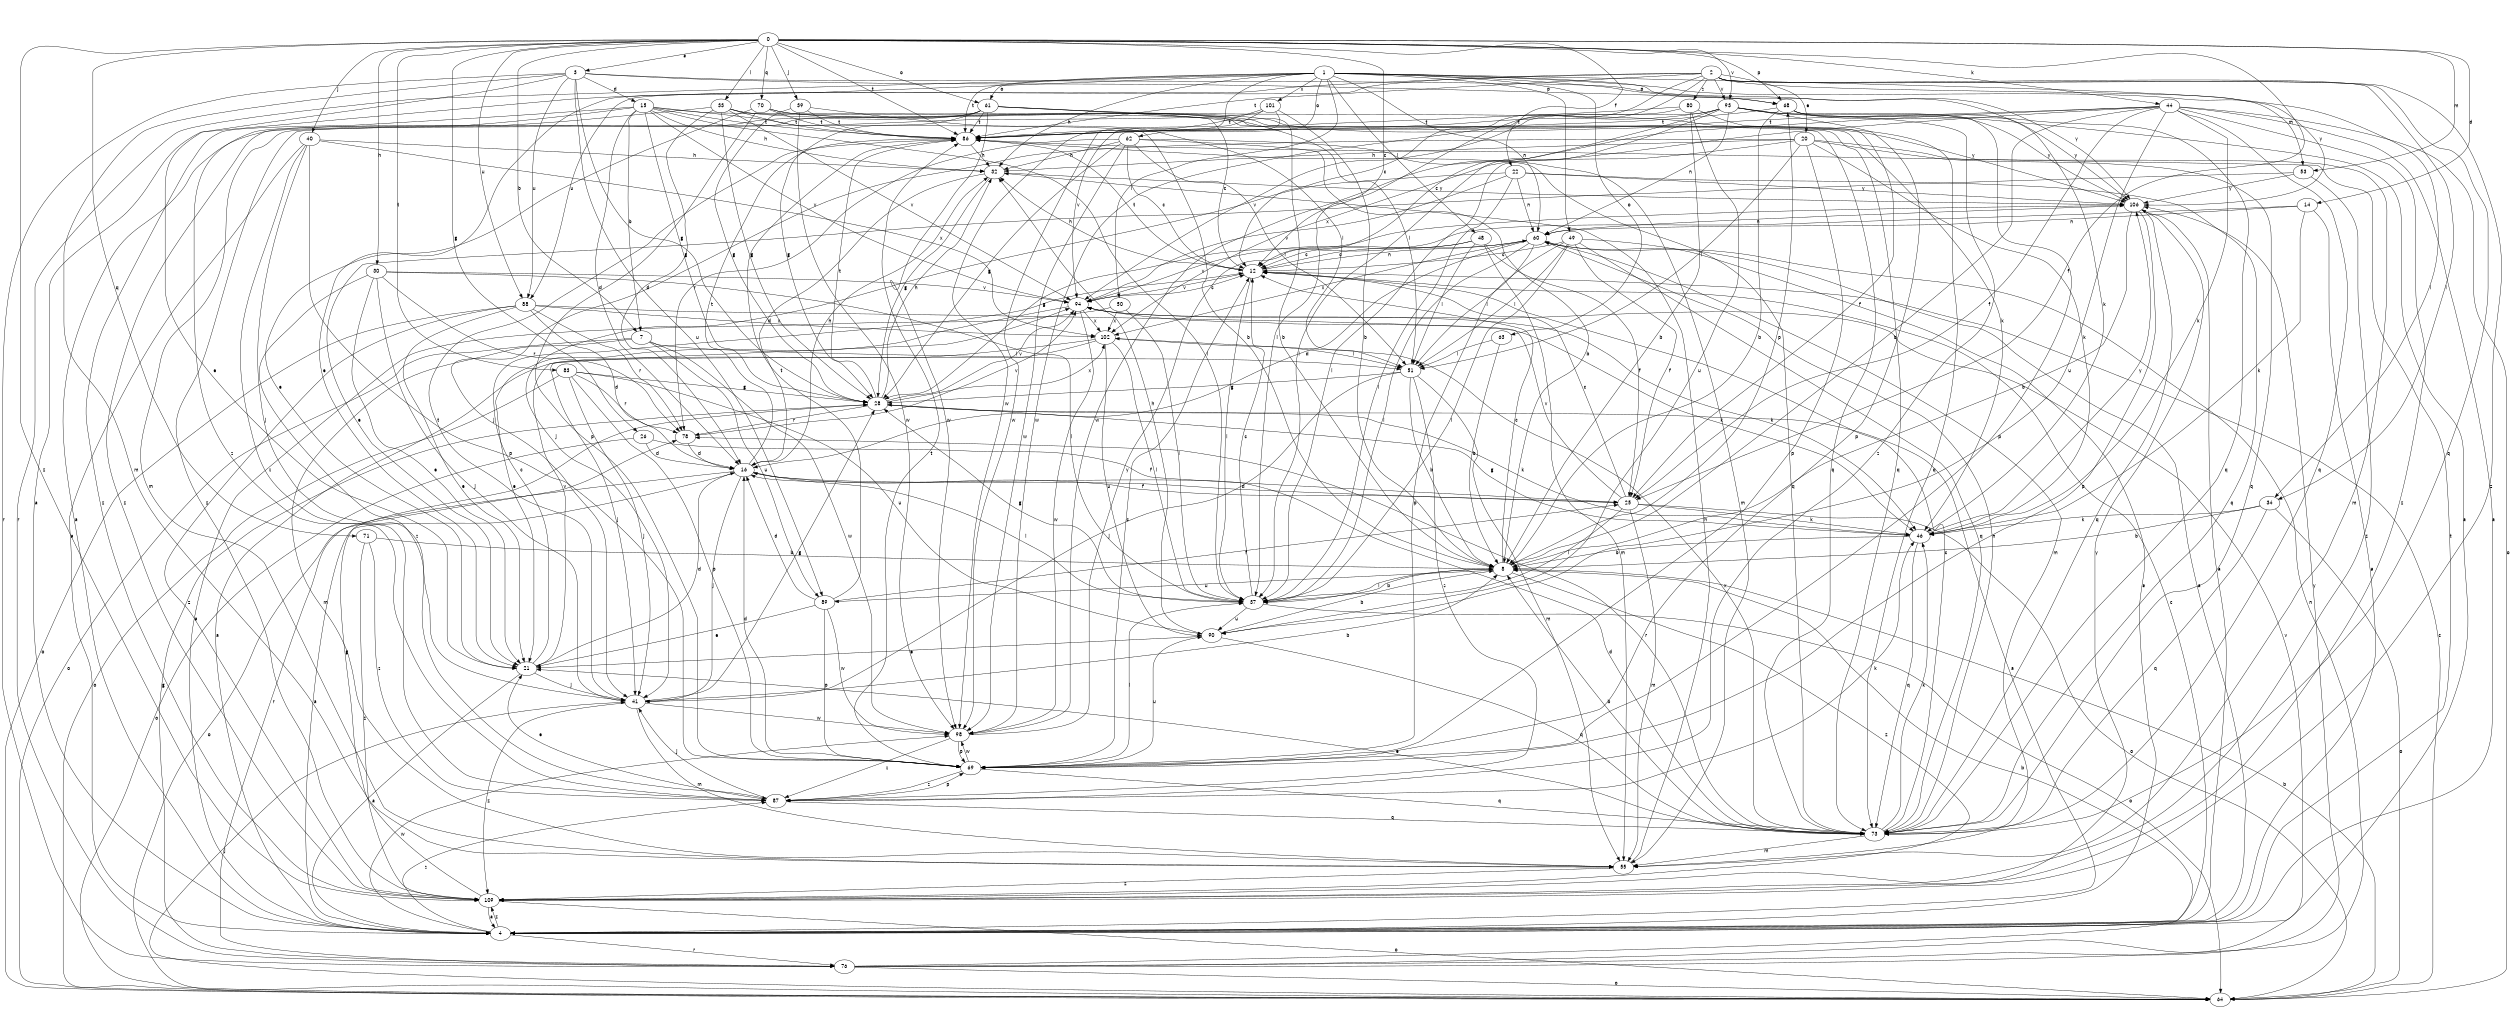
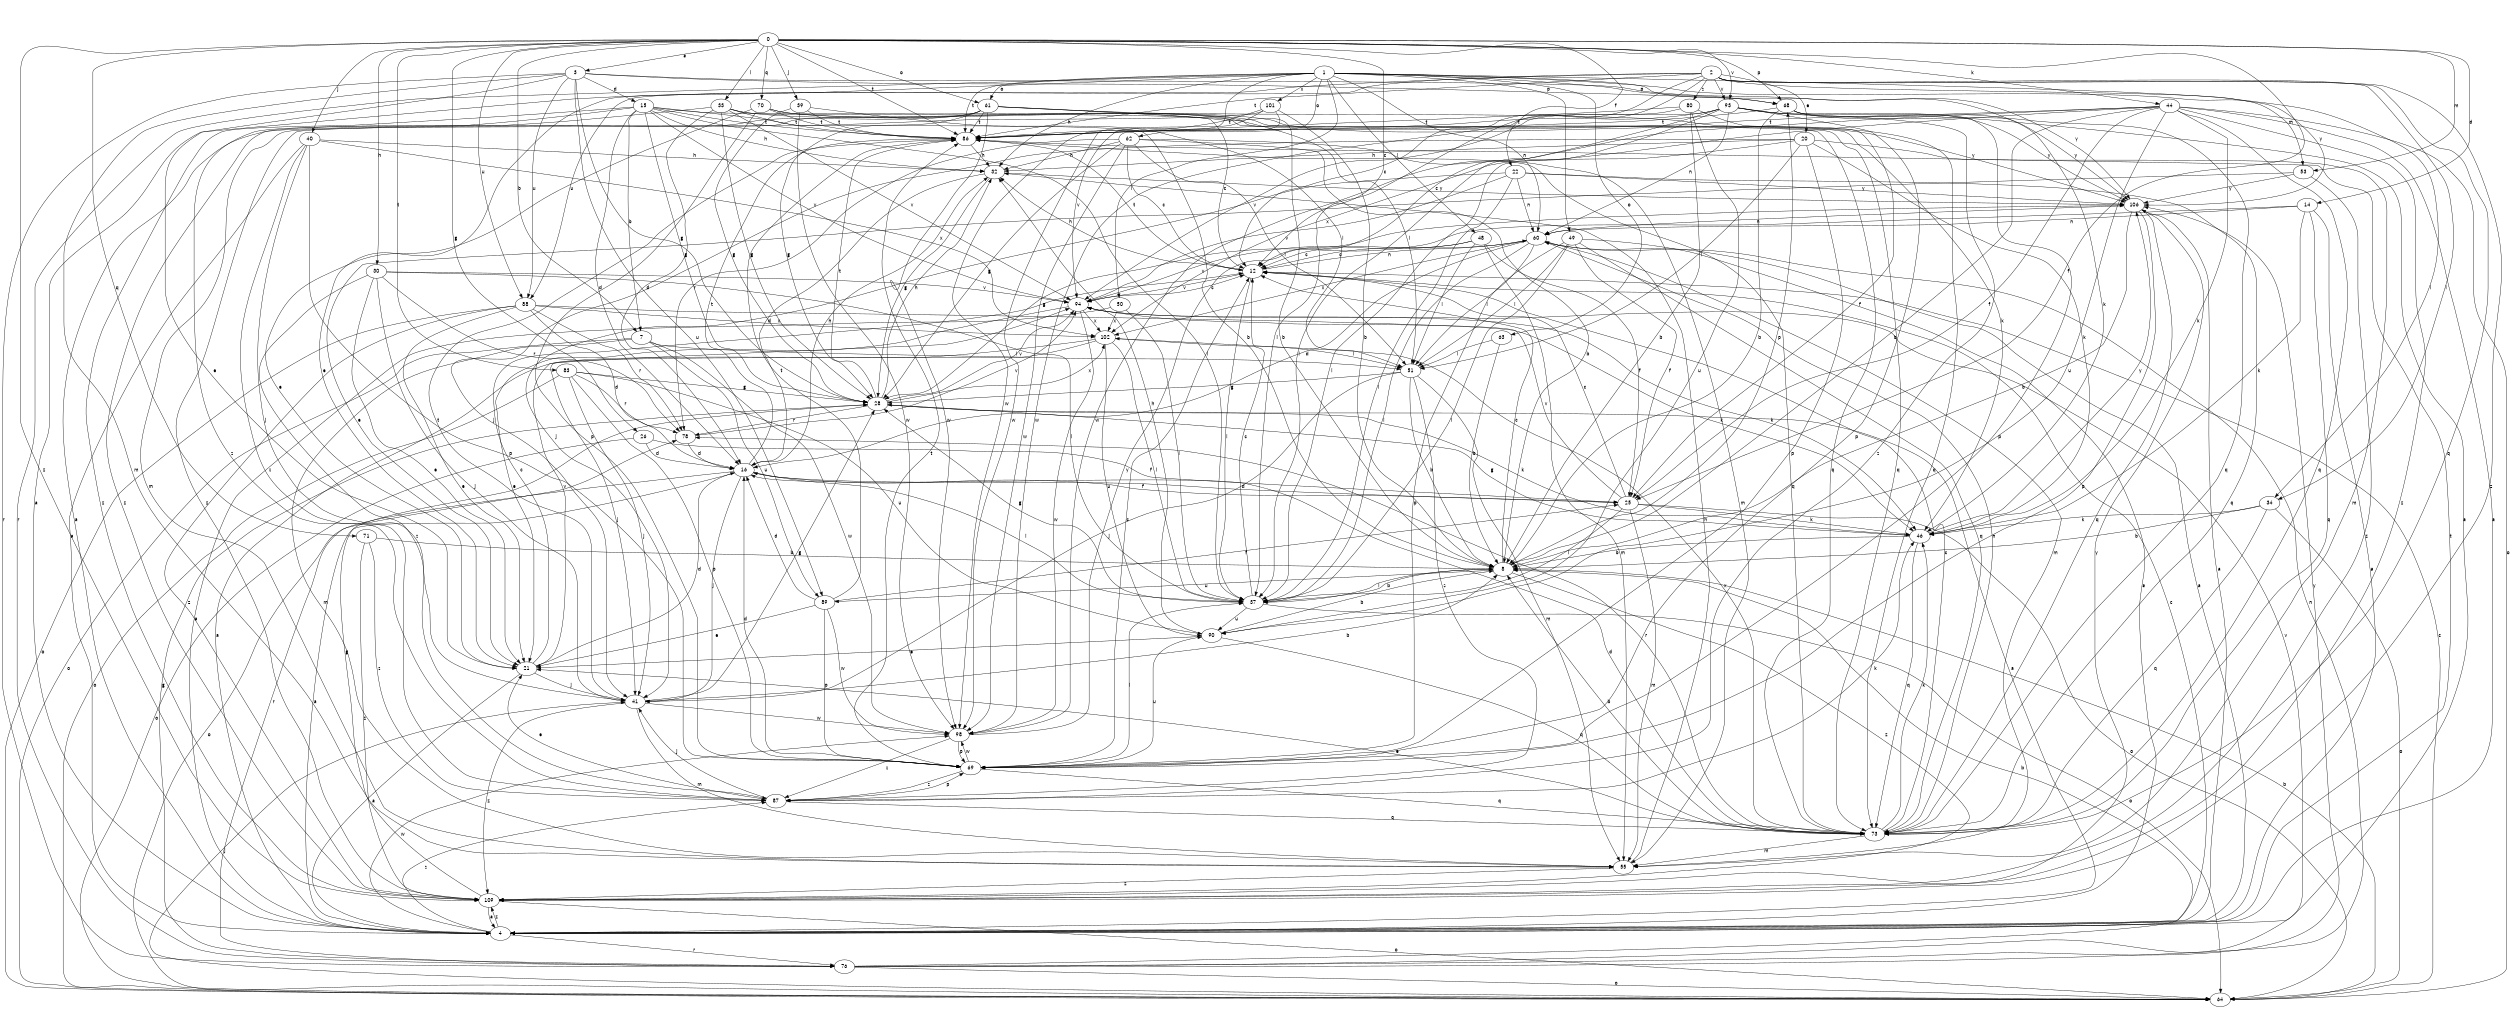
edge "49" -> "12": removed, label "c"
edge "20" -> "73": now "14" -> "73"
